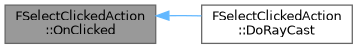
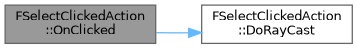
edge "FSelectClickedAction ::DoRayCast" -> "FSelectClickedAction ::OnClicked": reversed
